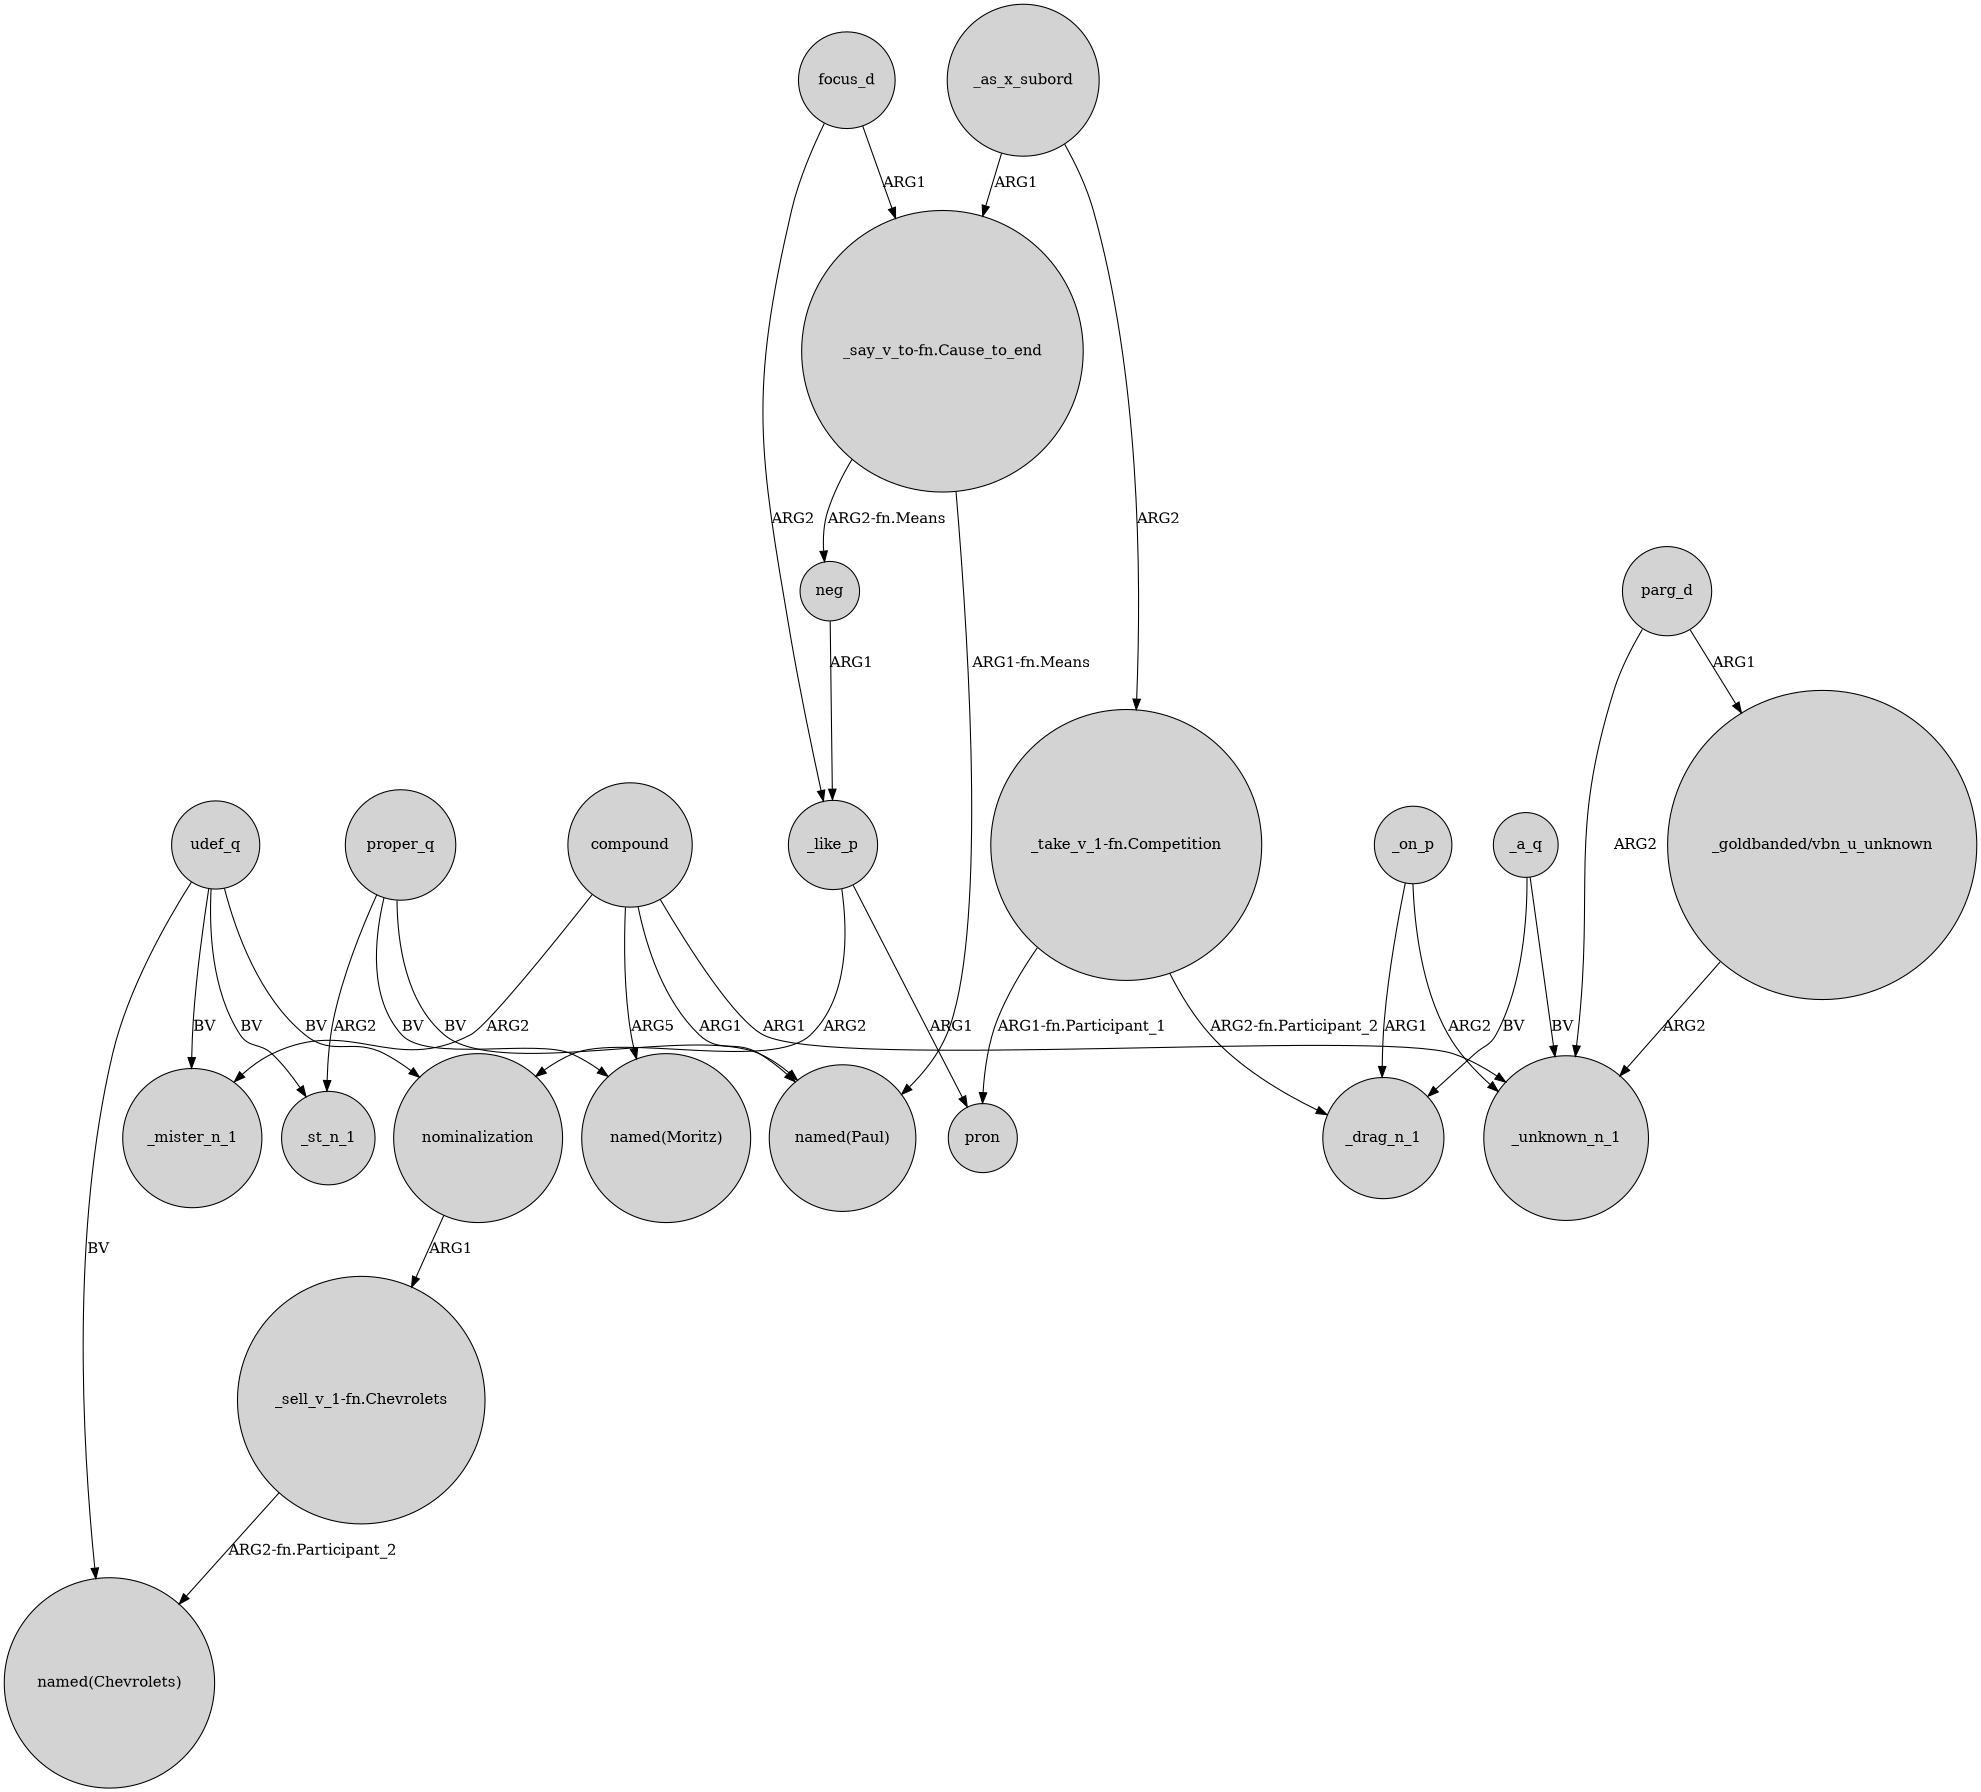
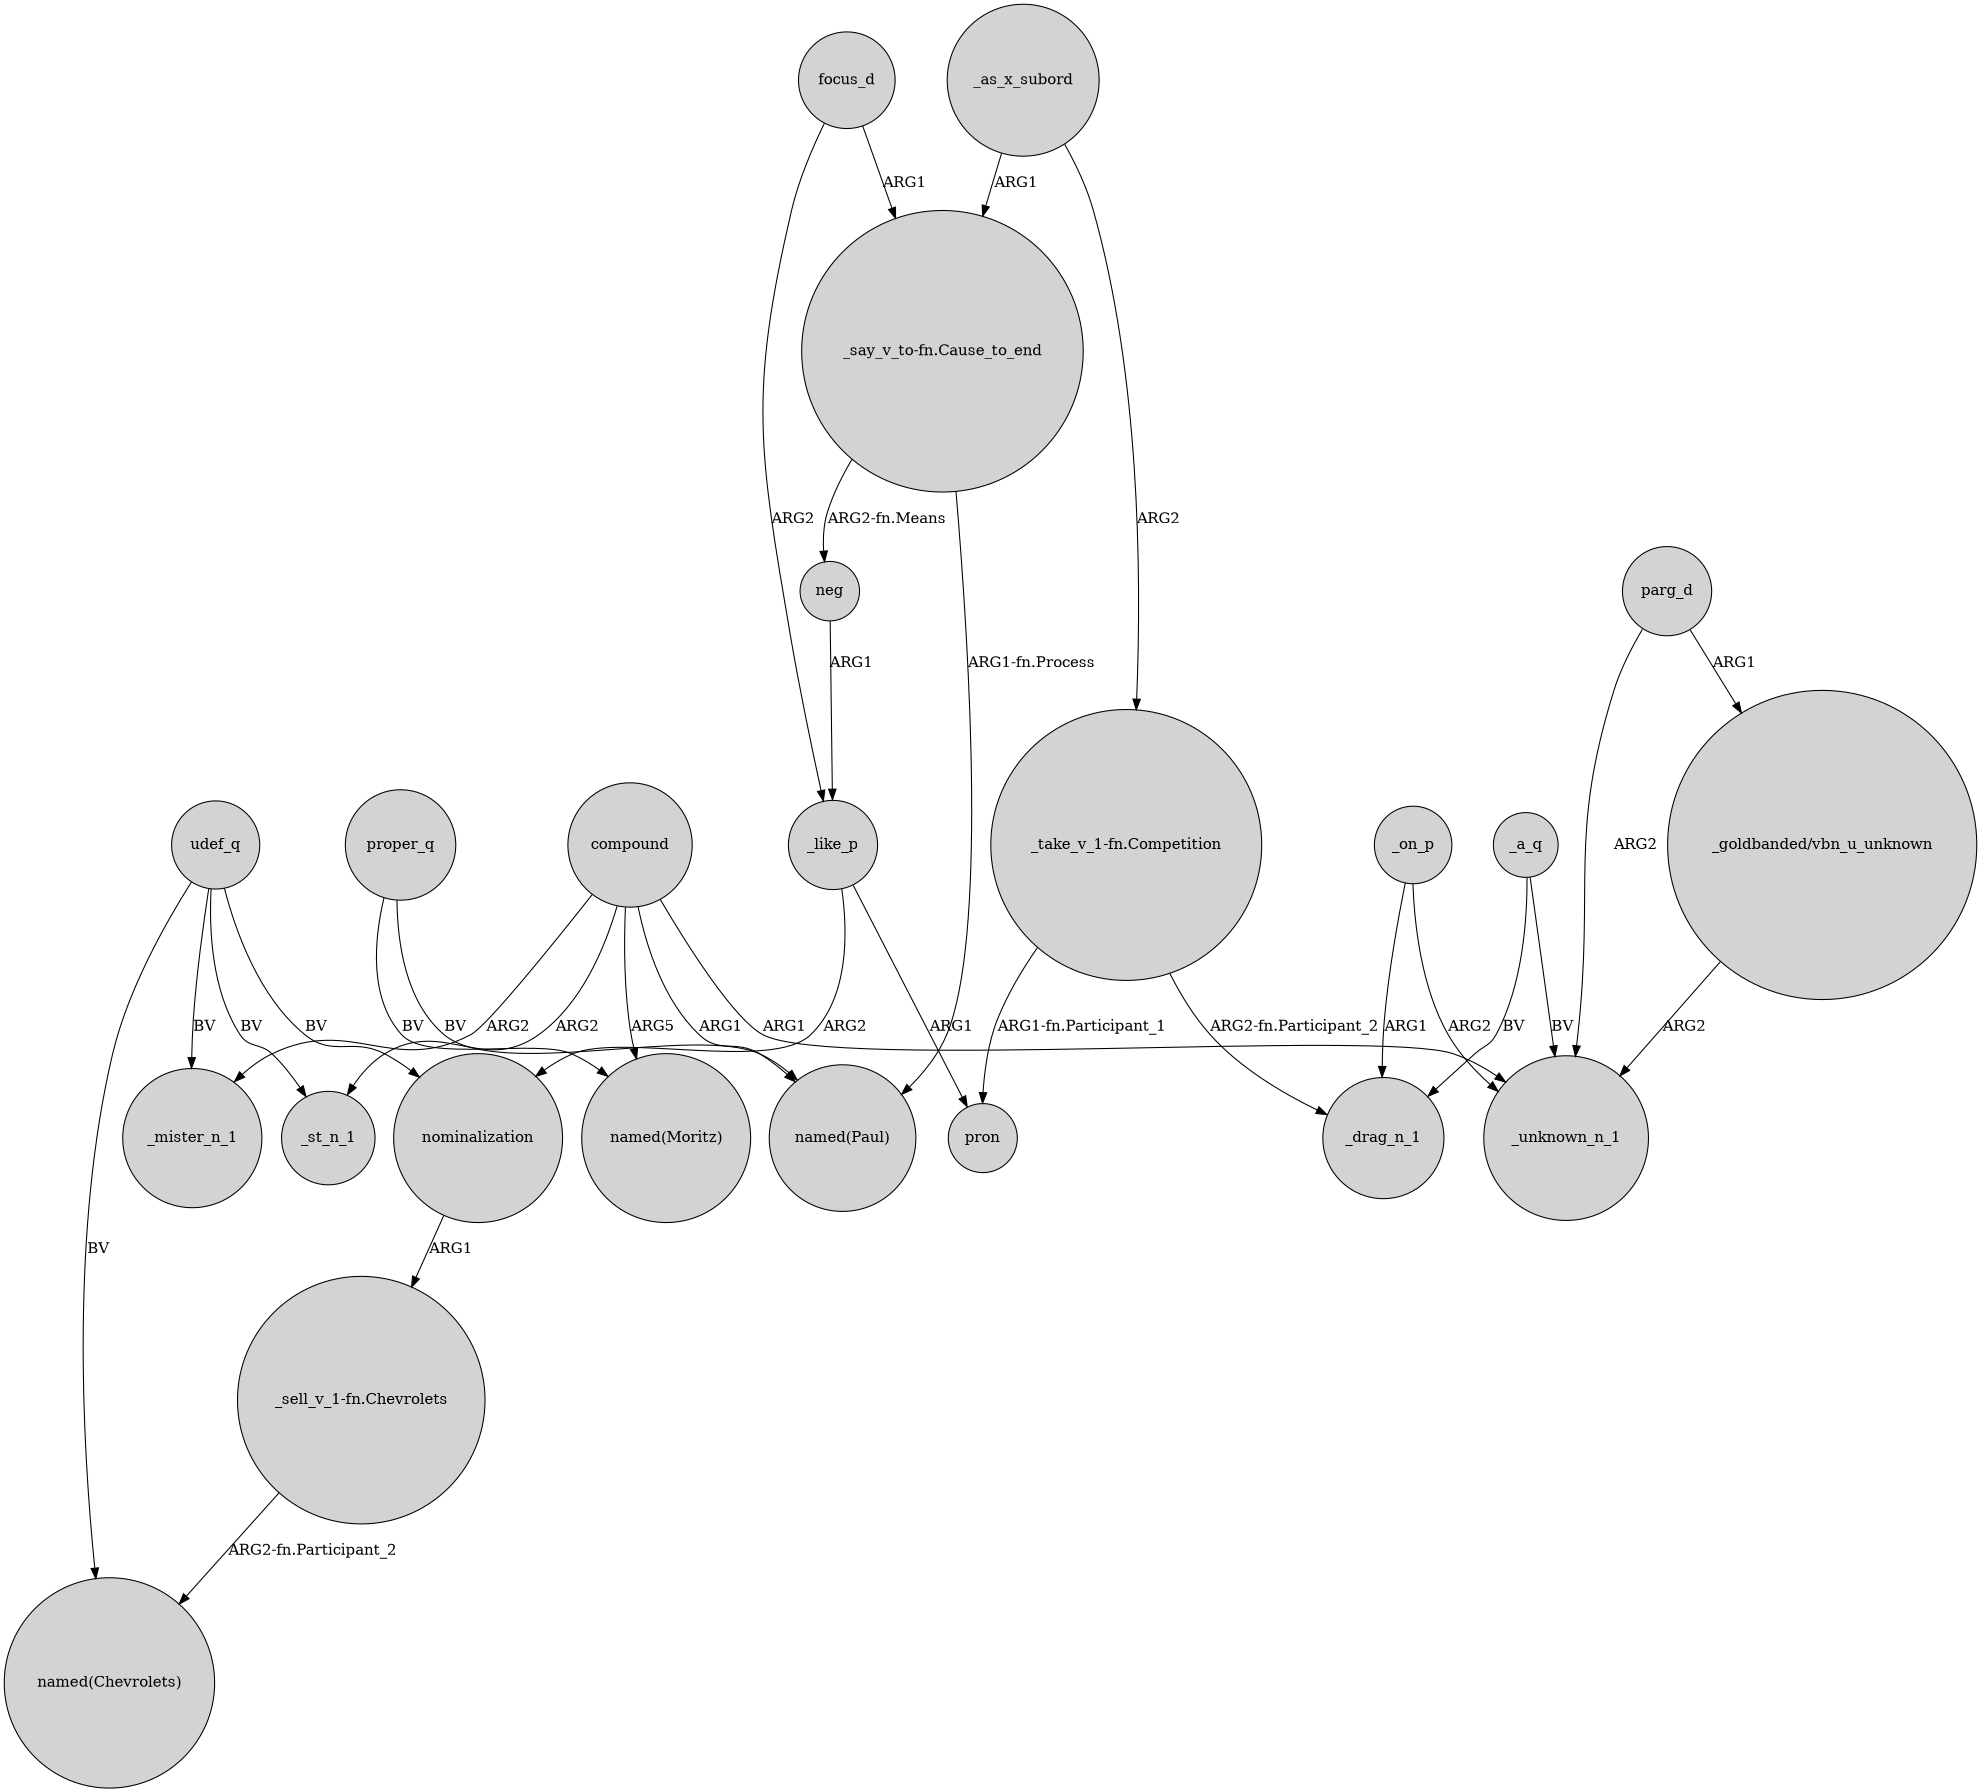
edge "_say_v_to-fn.Cause_to_end" -> "named(Paul)": label "ARG1-fn.Means" -> "ARG1-fn.Process"
edge "proper_q" -> "_st_n_1": now "compound" -> "_st_n_1"
